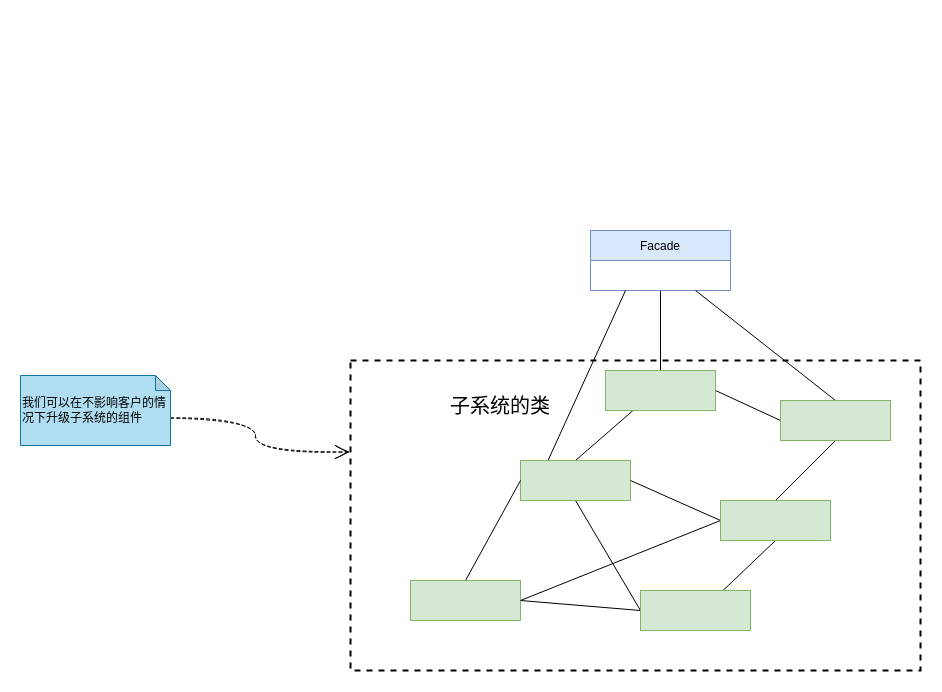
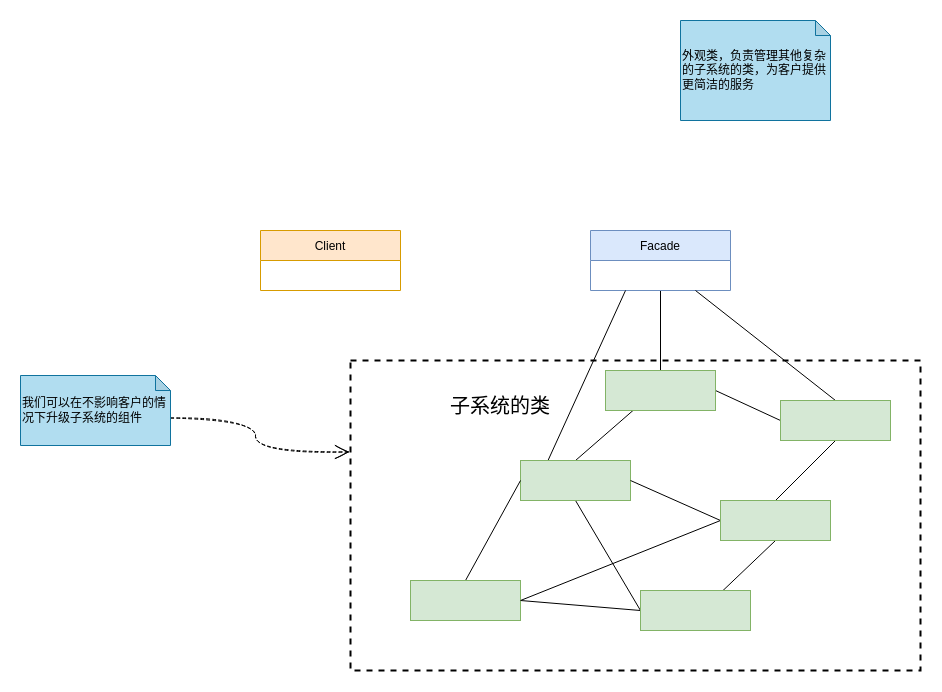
node "外观类，负责管理其他复杂的子系统的类，为客户提供更简洁的服务": added
node "Client": added
